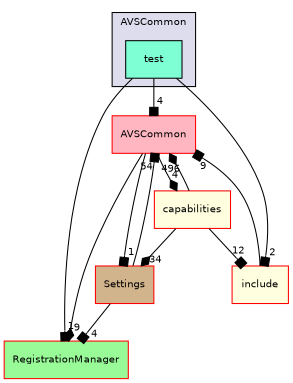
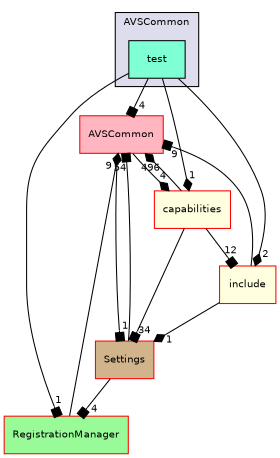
edge "test" -> "capabilities": added
edge "test" -> "include": arrowhead box -> diamond
edge "AVSCommon" -> "RegistrationManager": reversed
edge "capabilities" -> "Settings": arrowhead diamond -> box
edge "include" -> "Settings": added
